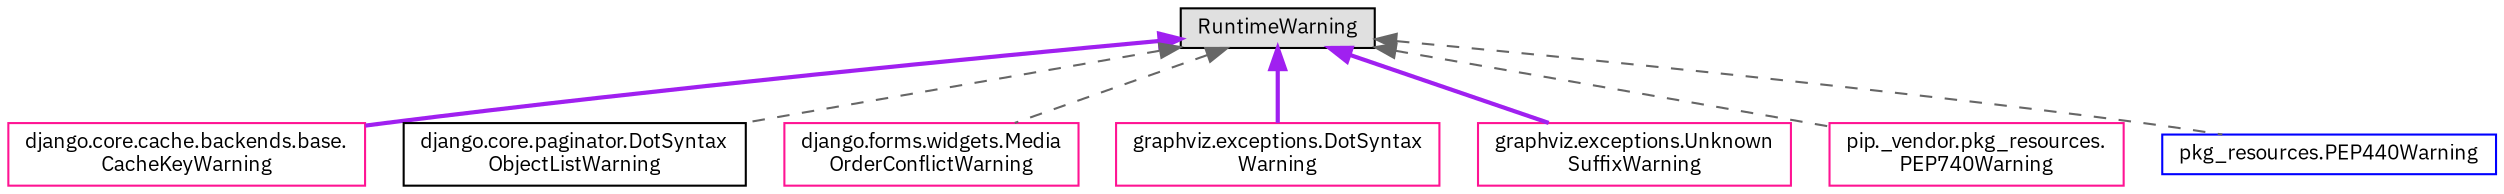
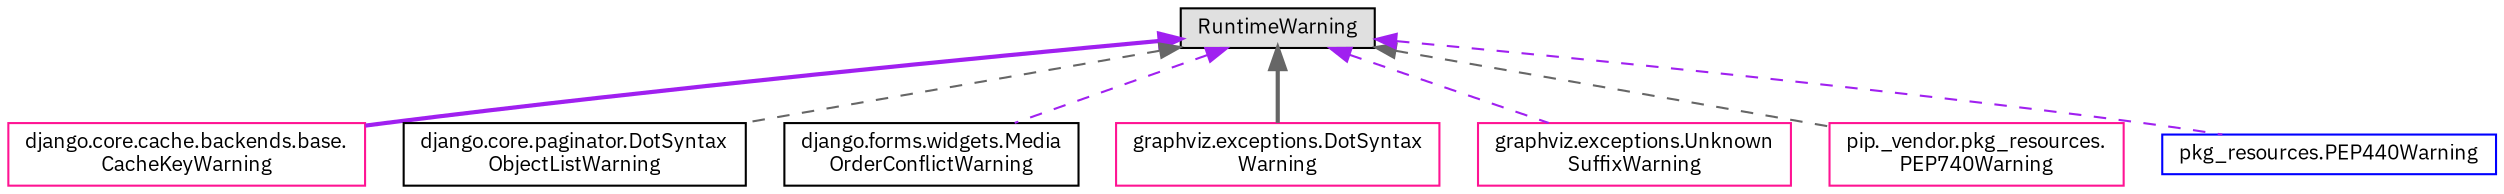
edge "pkg_resources.PEP440Warning" -> "RuntimeWarning": color gray40 -> purple
edge "django.forms.widgets.Media OrderConflictWarning" -> "RuntimeWarning": color gray40 -> purple
edge "graphviz.exceptions.Unknown SuffixWarning" -> "RuntimeWarning": style bold -> dashed
edge "graphviz.exceptions.DotSyntax Warning" -> "RuntimeWarning": color purple -> gray40
node "django.forms.widgets.Media OrderConflictWarning": color deeppink -> black
